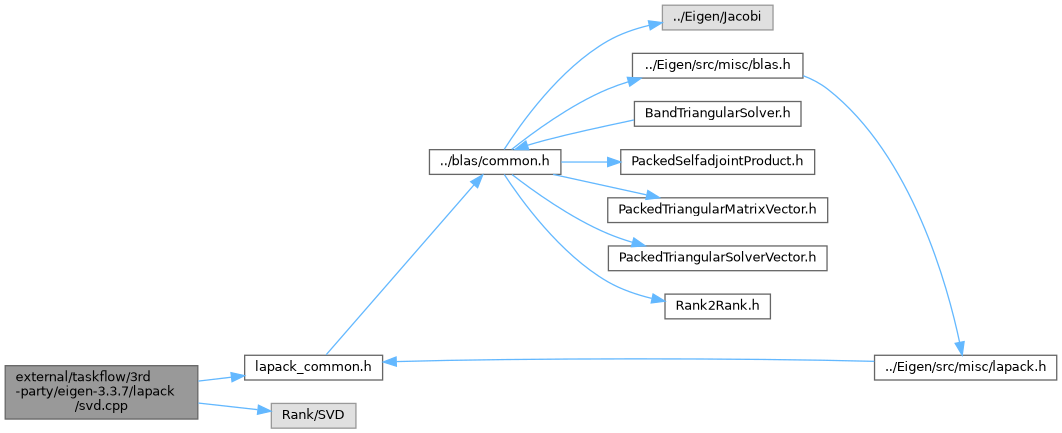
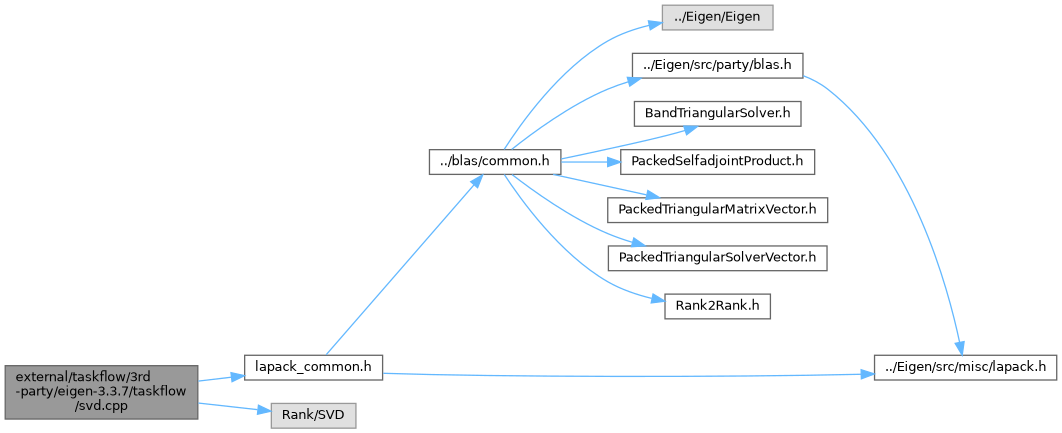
node "../Eigen/Jacobi": label "../Eigen/Jacobi" -> "../Eigen/Eigen"
node "../Eigen/src/misc/blas.h": label "../Eigen/src/misc/blas.h" -> "../Eigen/src/party/blas.h"
edge "BandTriangularSolver.h" -> "../blas/common.h": reversed
edge "../Eigen/src/misc/lapack.h" -> "lapack_common.h": reversed
node "external/taskflow/3rd -party/eigen-3.3.7/lapack /svd.cpp": label "external/taskflow/3rd -party/eigen-3.3.7/lapack /svd.cpp" -> "external/taskflow/3rd -party/eigen-3.3.7/taskflow /svd.cpp"
